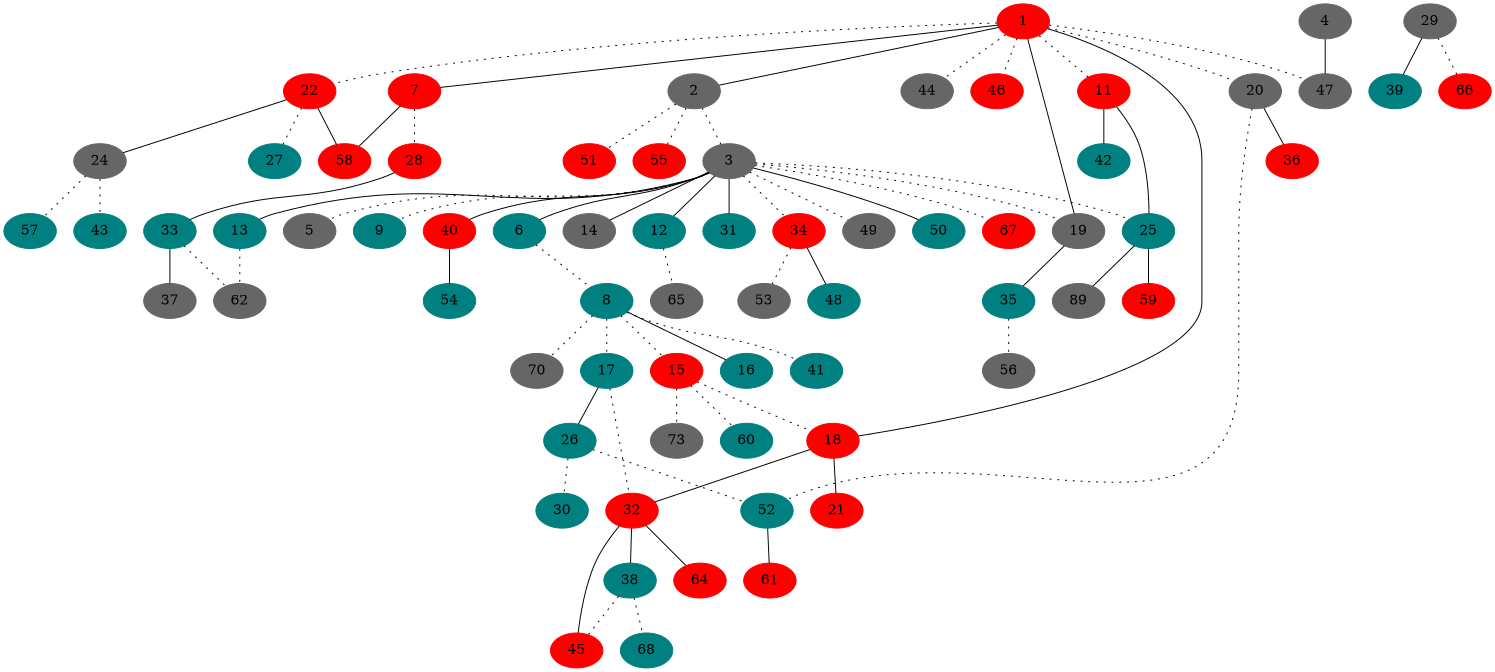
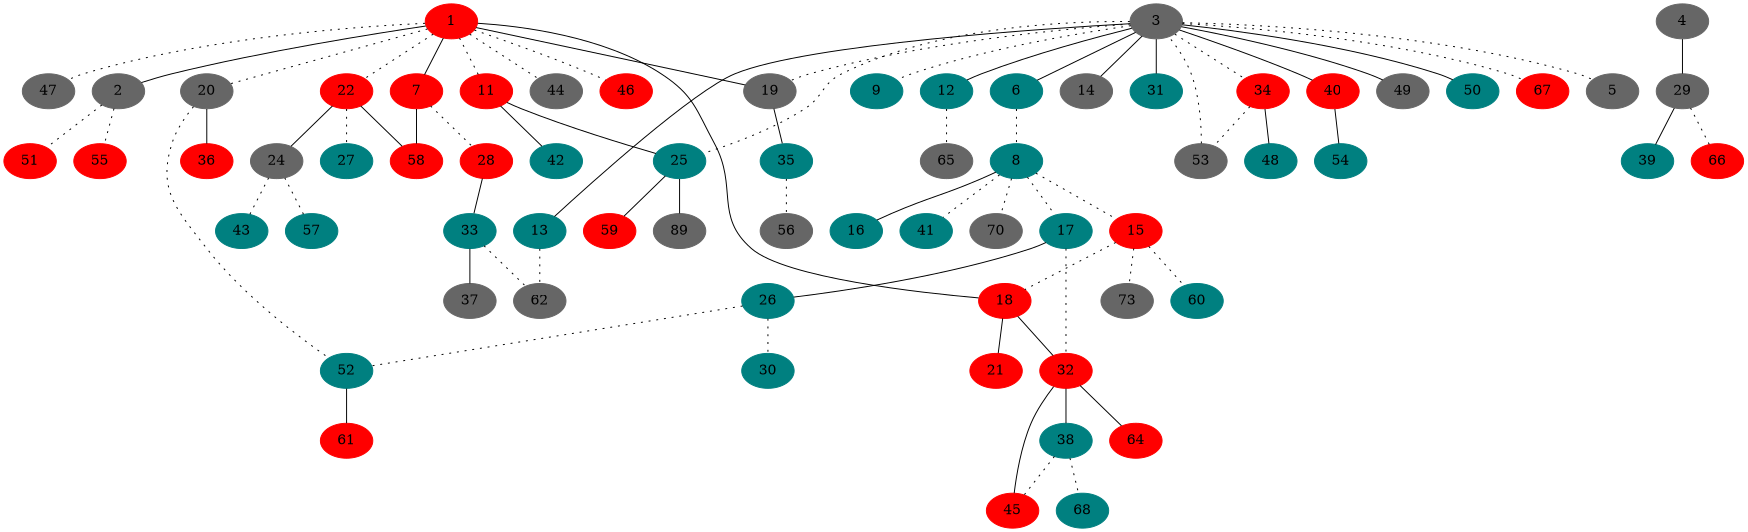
edge "4" -- "47": now "4" -- "29"
edge "2" -- "3": now "53" -- "3"
edge "3" -- "49": style dotted -> solid
